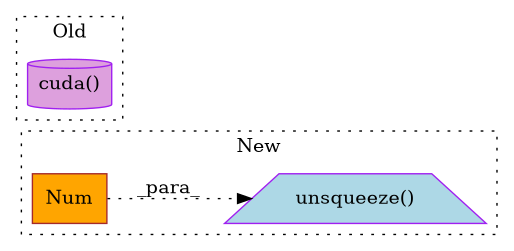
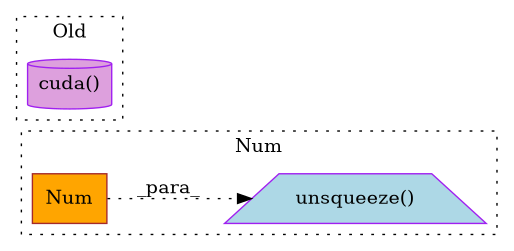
cluster "New": label "New" -> "Num"
